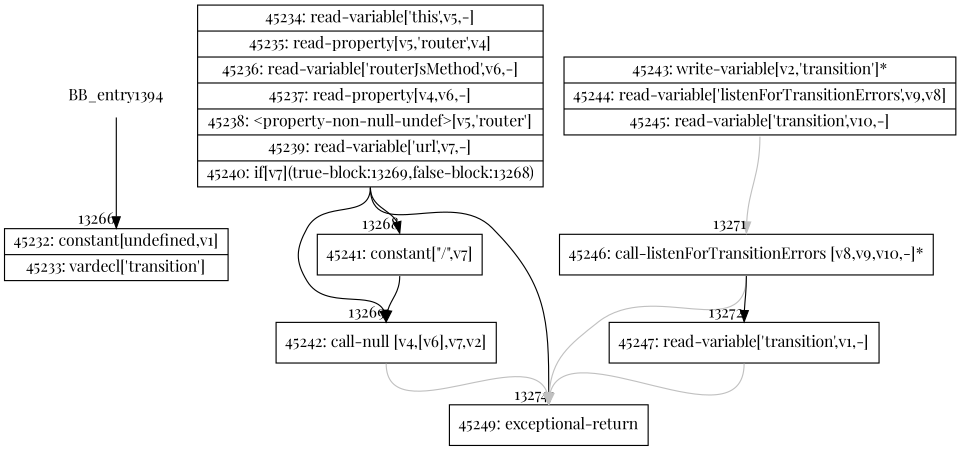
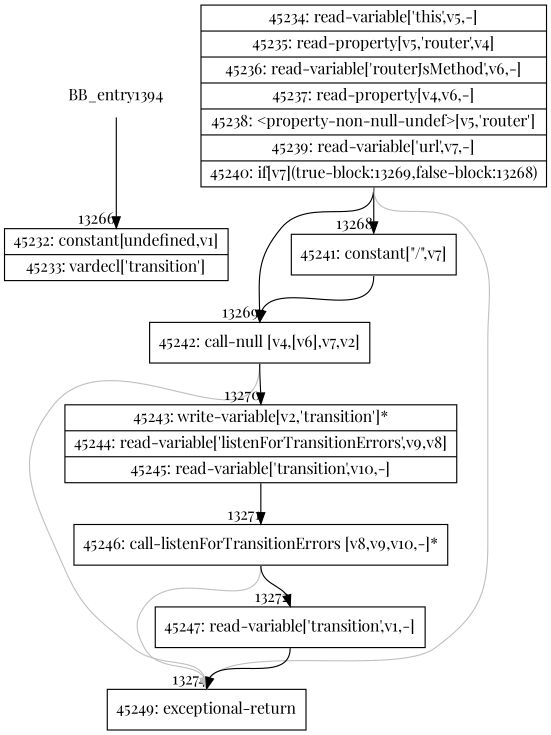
edge "45243: write-variable[v2,'transition']*" -> "45246: call-listenForTransitionErrors [v8,v9,v10,-]*": color gray -> black
edge "45234: read-variable['this',v5,-]" -> "45249: exceptional-return": color black -> gray
edge "45242: call-null [v4,[v6],v7,v2]" -> "45243: write-variable[v2,'transition']*": added
edge "45247: read-variable['transition',v1,-]" -> "45249: exceptional-return": color gray -> black
